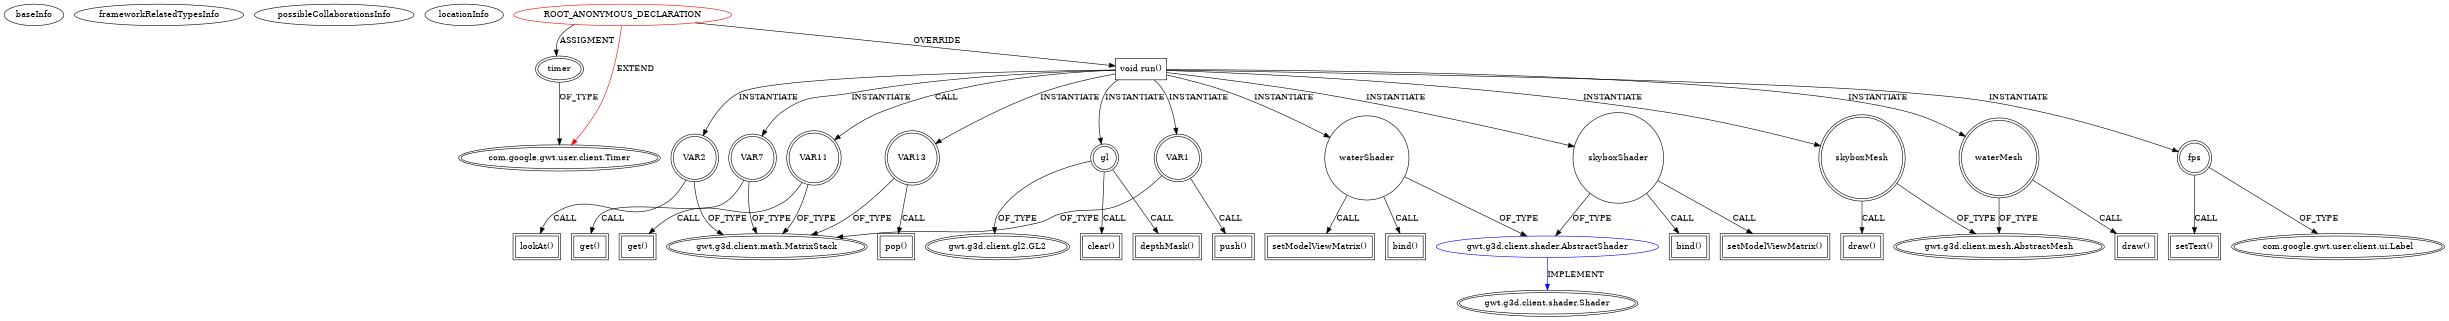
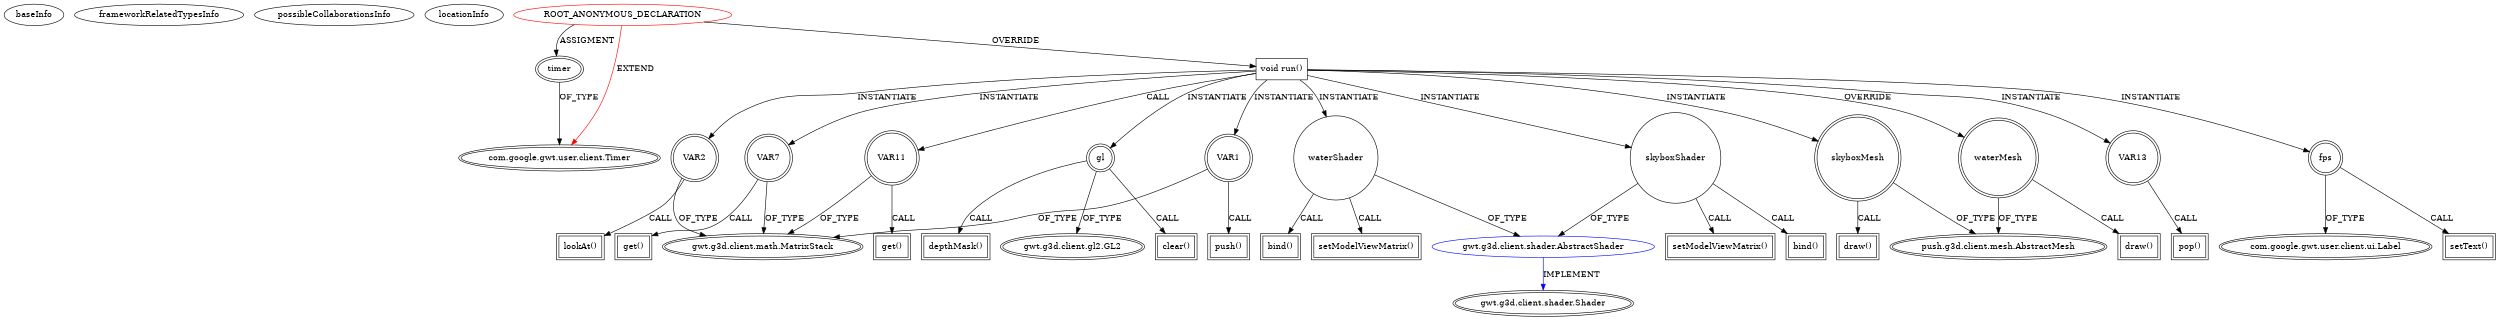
edge "void run()" -> "waterMesh": label "INSTANTIATE" -> "OVERRIDE"
edge "VAR13" -> "gwt.g3d.client.math.MatrixStack": removed, label "OF_TYPE"
node "gwt.g3d.client.mesh.AbstractMesh": label "gwt.g3d.client.mesh.AbstractMesh" -> "push.g3d.client.mesh.AbstractMesh"
